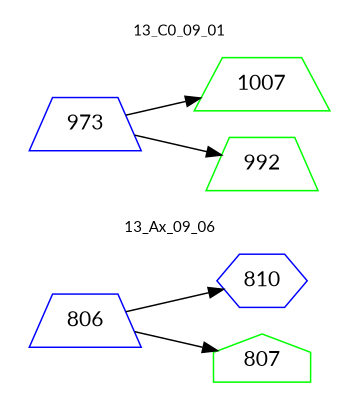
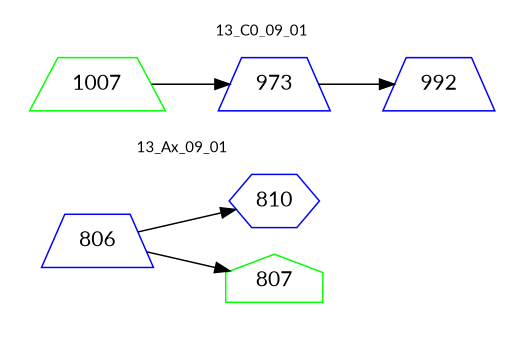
edge "973" -> "1007": reversed
node "992": color green -> blue
cluster "13_Ax_09_06": label "13_Ax_09_06" -> "13_Ax_09_01"
